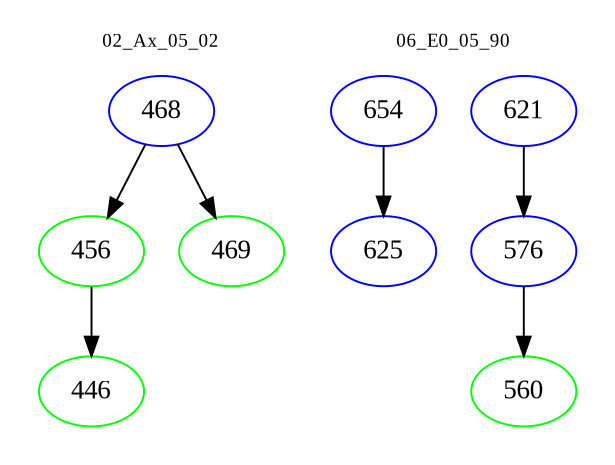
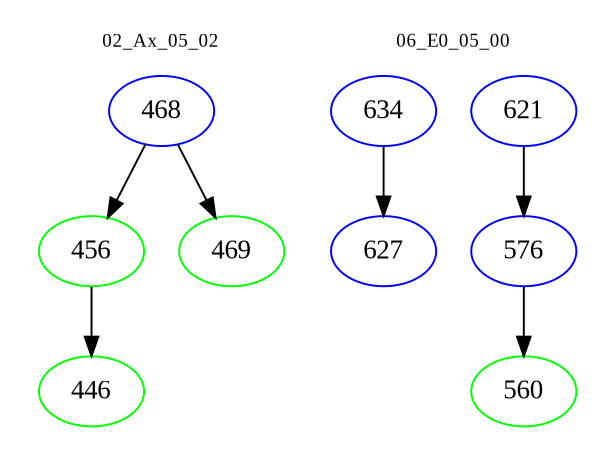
cluster "06_E0_05_90": label "06_E0_05_90" -> "06_E0_05_00"
node "654": label "654" -> "634"
node "625": label "625" -> "627"
